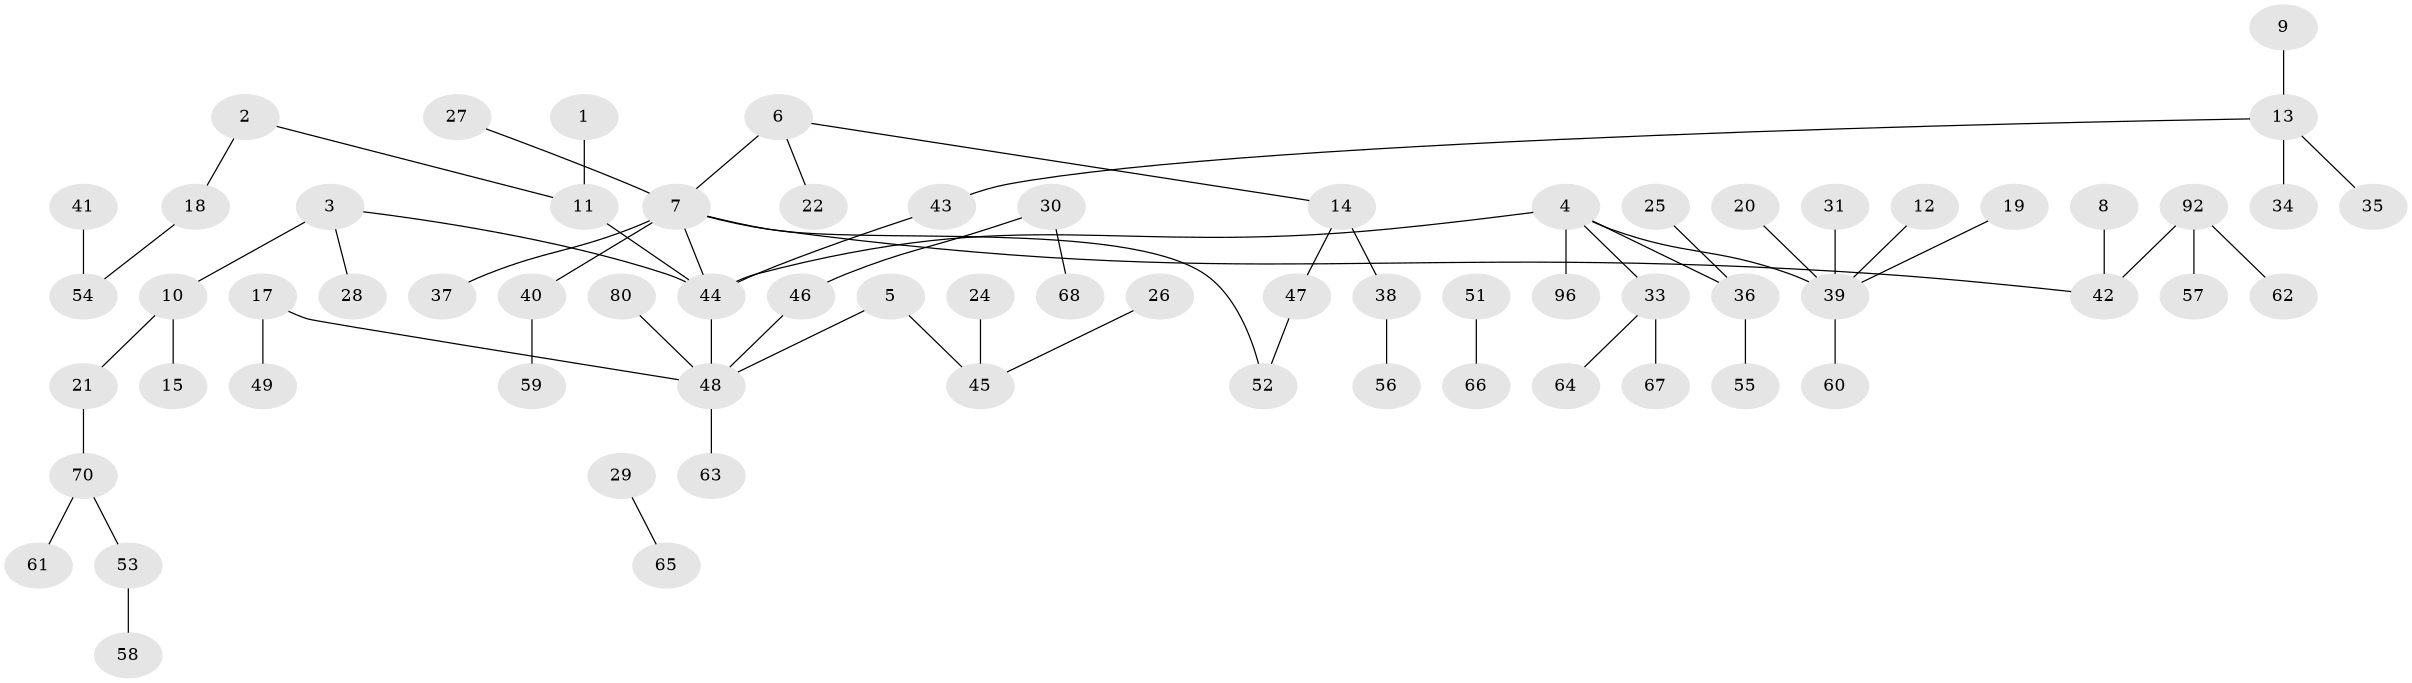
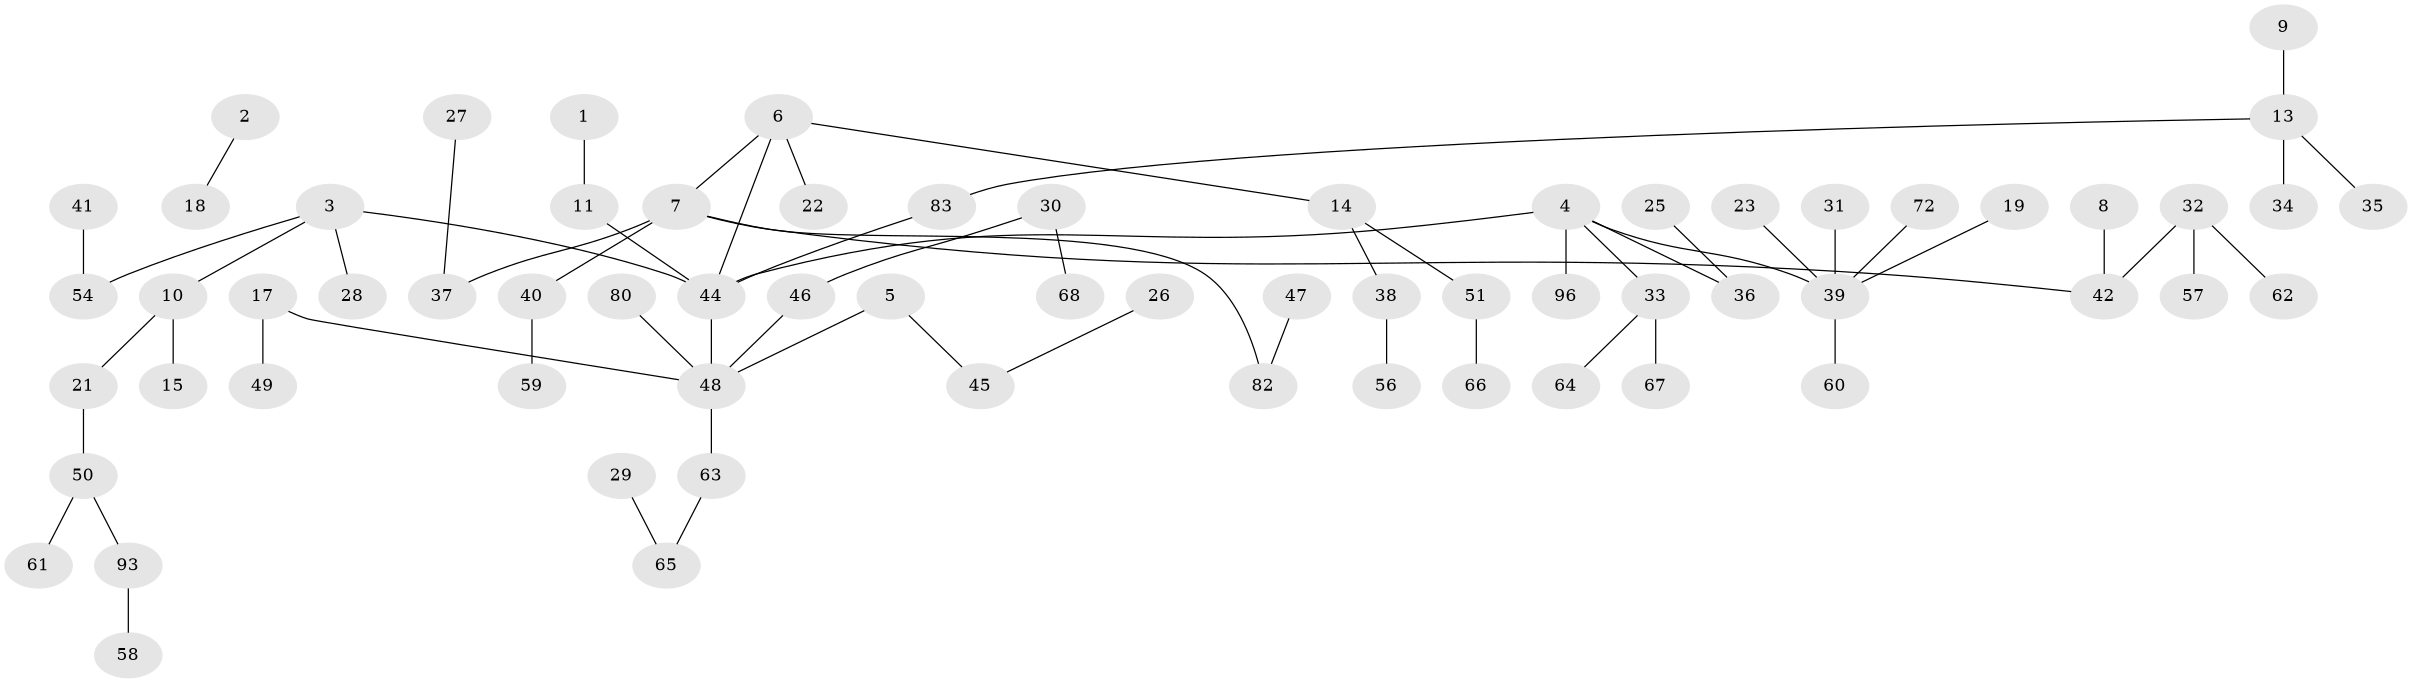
edge "27" -- "7": now "27" -- "37"
edge "2" -- "11": removed
node "43": label "43" -> "83"
node "20": label "20" -> "23"
node "12": label "12" -> "72"
node "92": label "92" -> "32"
edge "18" -- "54": now "3" -- "54"
edge "7" -- "44": now "6" -- "44"
edge "14" -- "47": now "14" -- "51"
node "24": removed
node "52": label "52" -> "82"
node "55": removed
node "70": label "70" -> "50"
edge "63" -- "65": added
node "53": label "53" -> "93"
